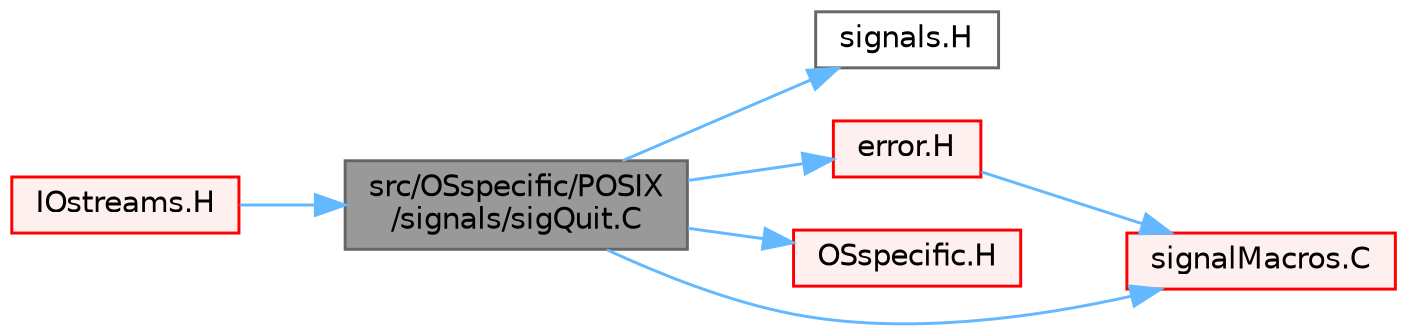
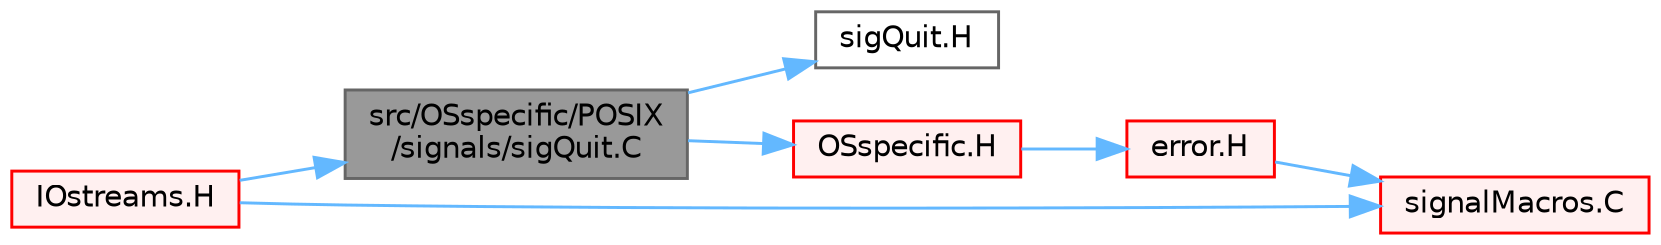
node "signals.H": label "signals.H" -> "sigQuit.H"
edge "src/OSspecific/POSIX /signals/sigQuit.C" -> "error.H": now "OSspecific.H" -> "error.H"
edge "src/OSspecific/POSIX /signals/sigQuit.C" -> "signalMacros.C": now "IOstreams.H" -> "signalMacros.C"
